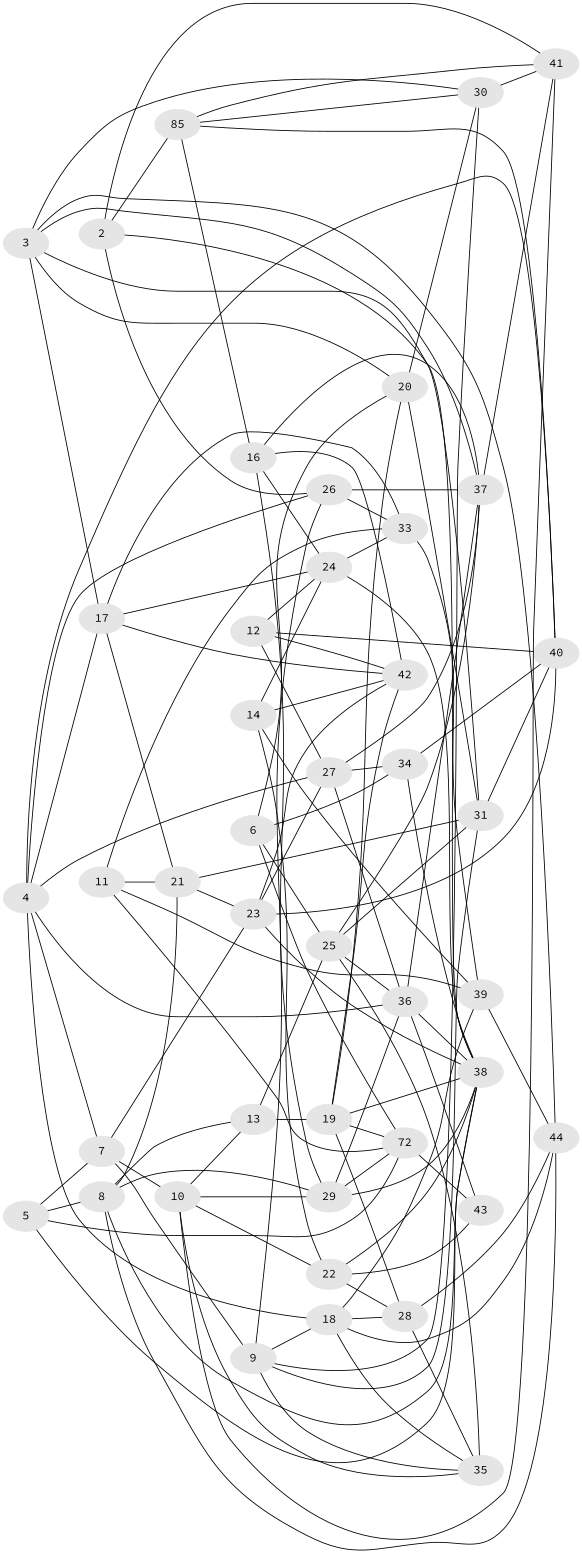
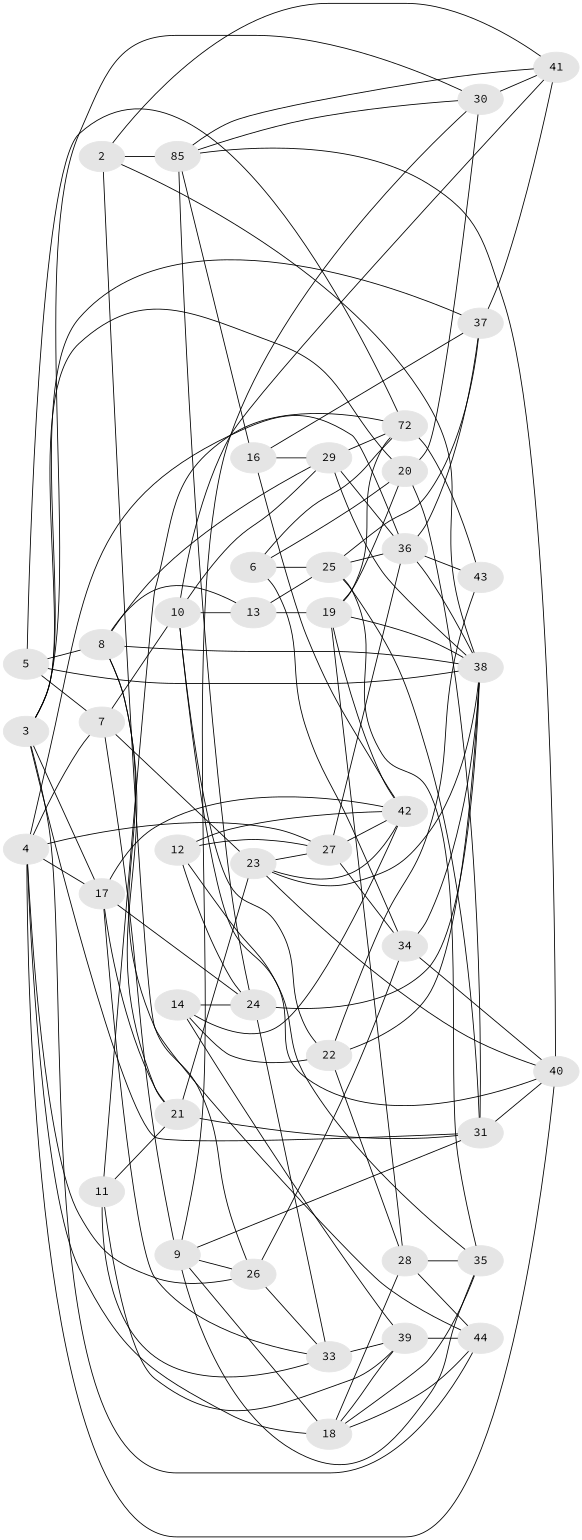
edge "26" -- "37": now "26" -- "34"
edge "16" -- "24": now "85" -- "24"
edge "37" -- "27": now "42" -- "27"
